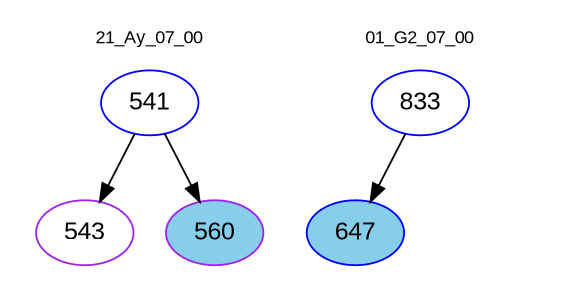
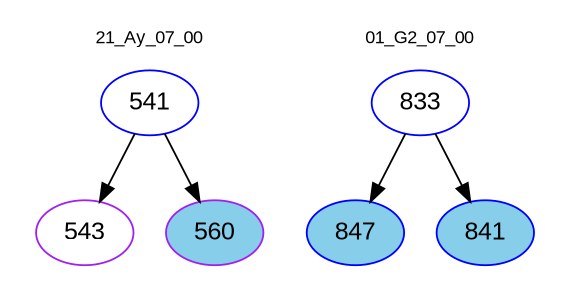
node "647": label "647" -> "847"
node "841": added
